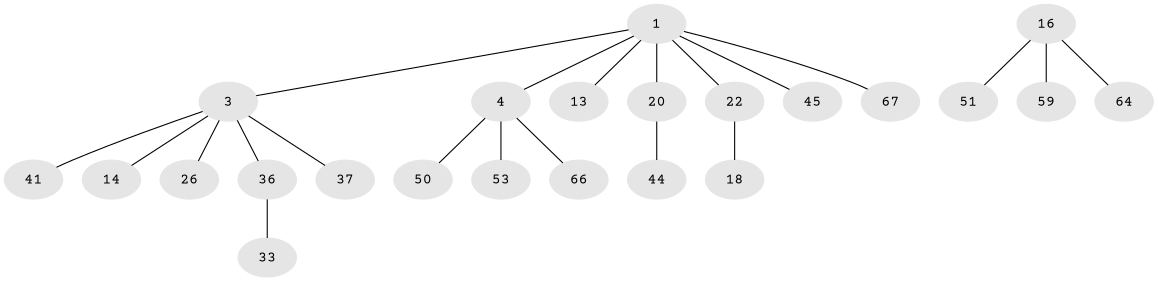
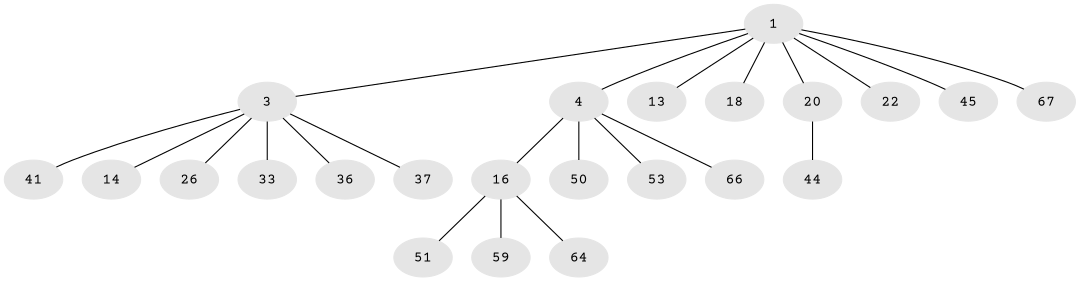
edge "4" -- "16": added
edge "22" -- "18": now "1" -- "18"
edge "36" -- "33": now "3" -- "33"
